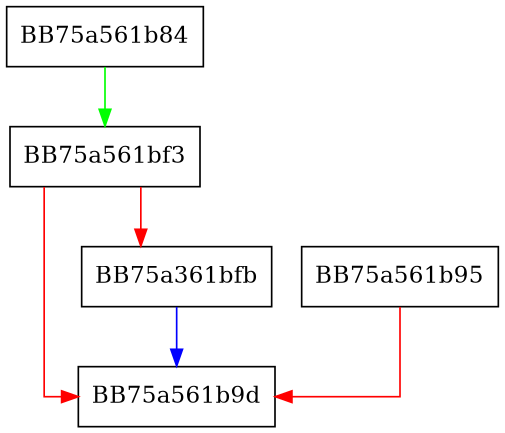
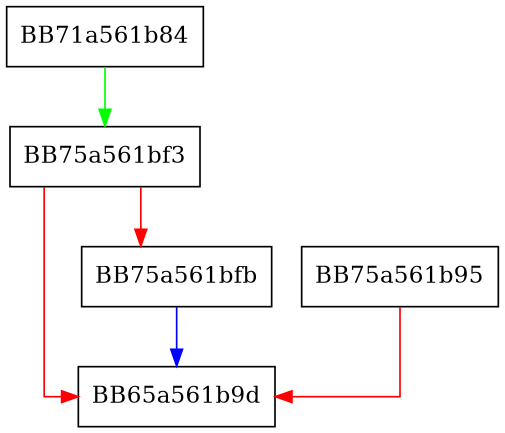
node "BB75a561b84": label "BB75a561b84" -> "BB71a561b84"
node "BB75a361bfb": label "BB75a361bfb" -> "BB75a561bfb"
node "BB75a561b9d": label "BB75a561b9d" -> "BB65a561b9d"
